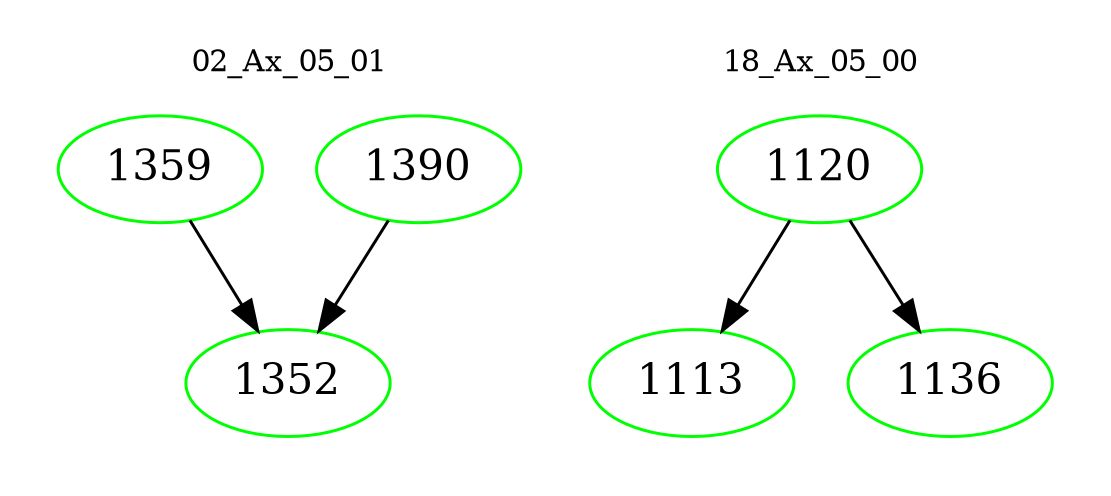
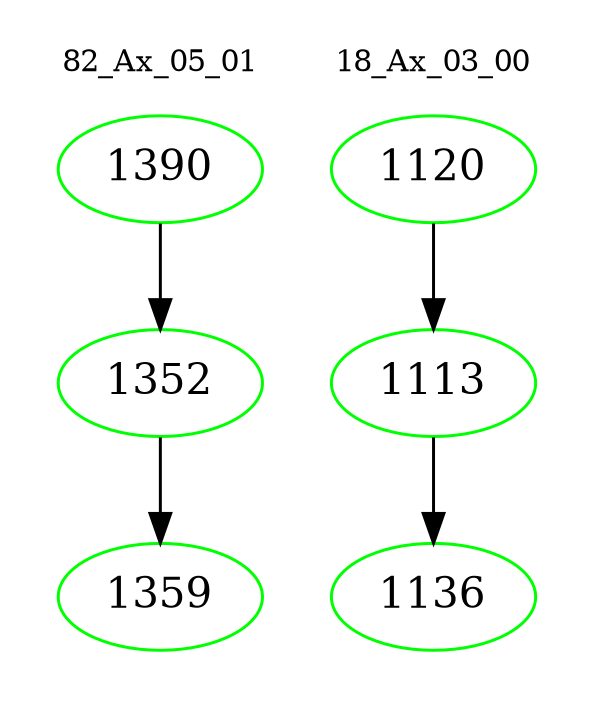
cluster "02_Ax_05_01": label "02_Ax_05_01" -> "82_Ax_05_01"
cluster "18_Ax_05_00": label "18_Ax_05_00" -> "18_Ax_03_00"
edge "1359" -> "1352": reversed
edge "1120" -> "1136": now "1113" -> "1136"
